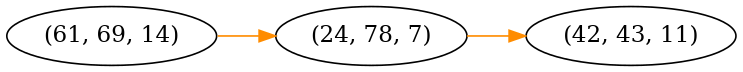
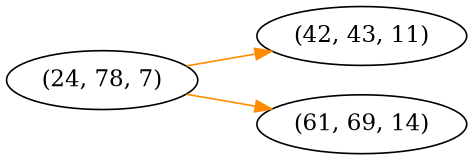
edge "(61, 69, 14)" -> "(24, 78, 7)": reversed
